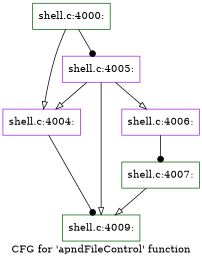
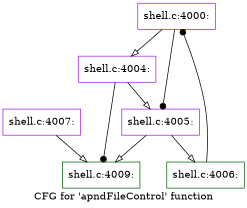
node "shell.c:4000:": color darkgreen -> purple
edge "shell.c:4005:" -> "shell.c:4004:": reversed
node "shell.c:4006:": color purple -> darkgreen
edge "shell.c:4006:" -> "shell.c:4007:": now "shell.c:4006:" -> "shell.c:4000:"
node "shell.c:4007:": color darkgreen -> purple
